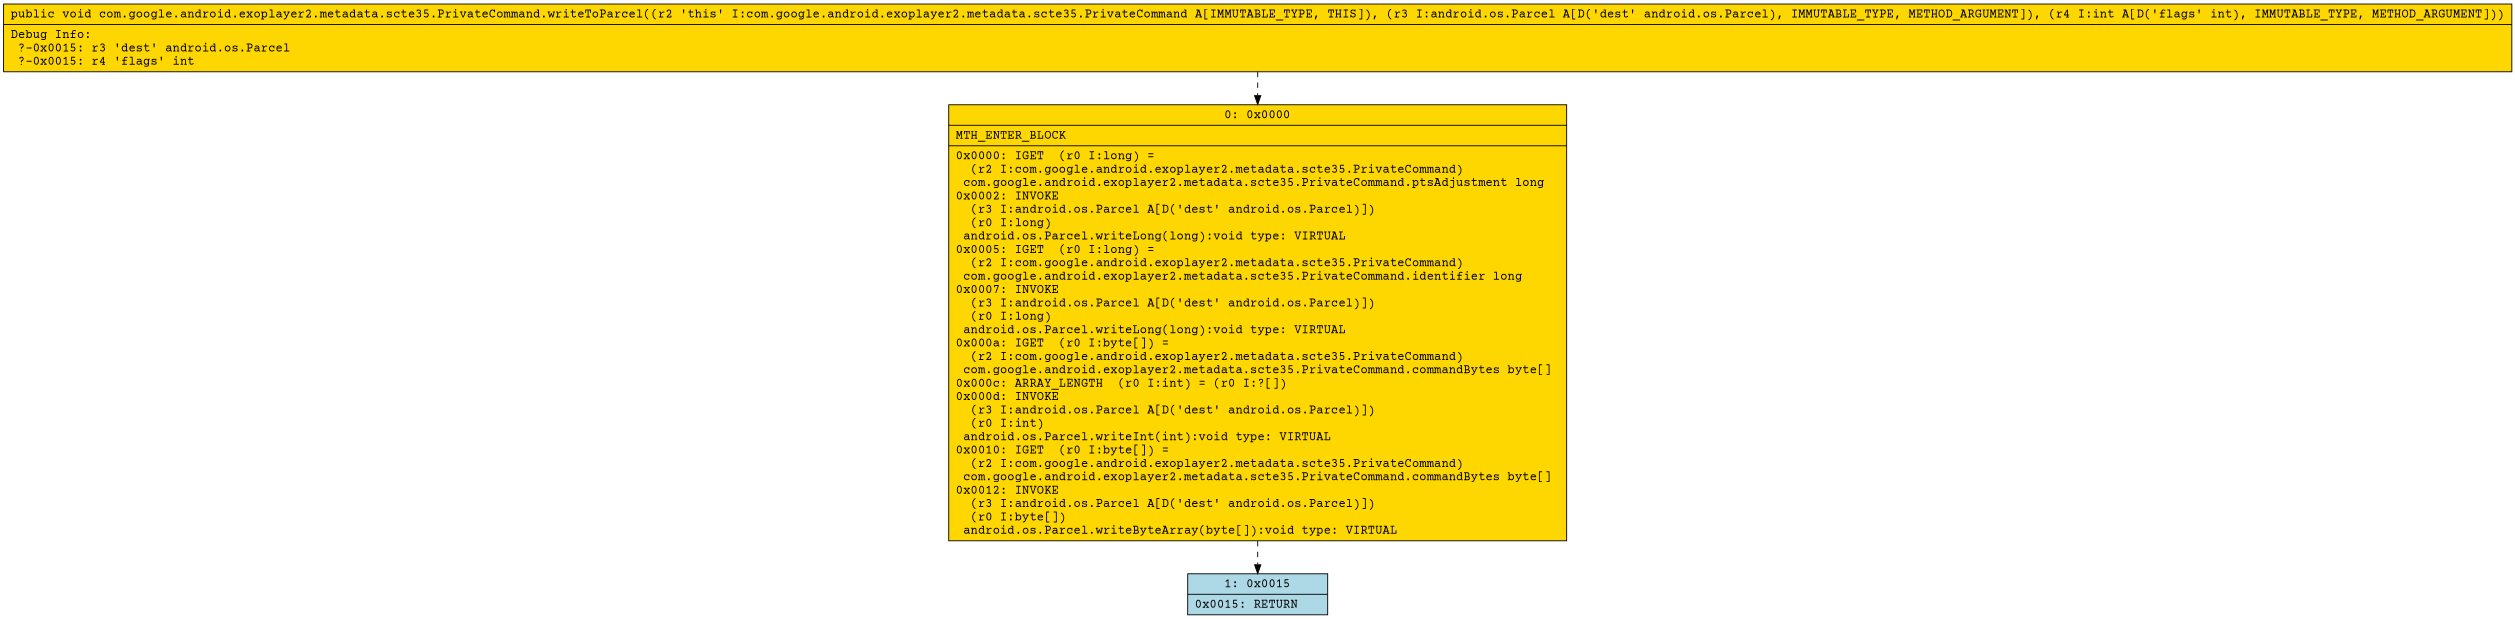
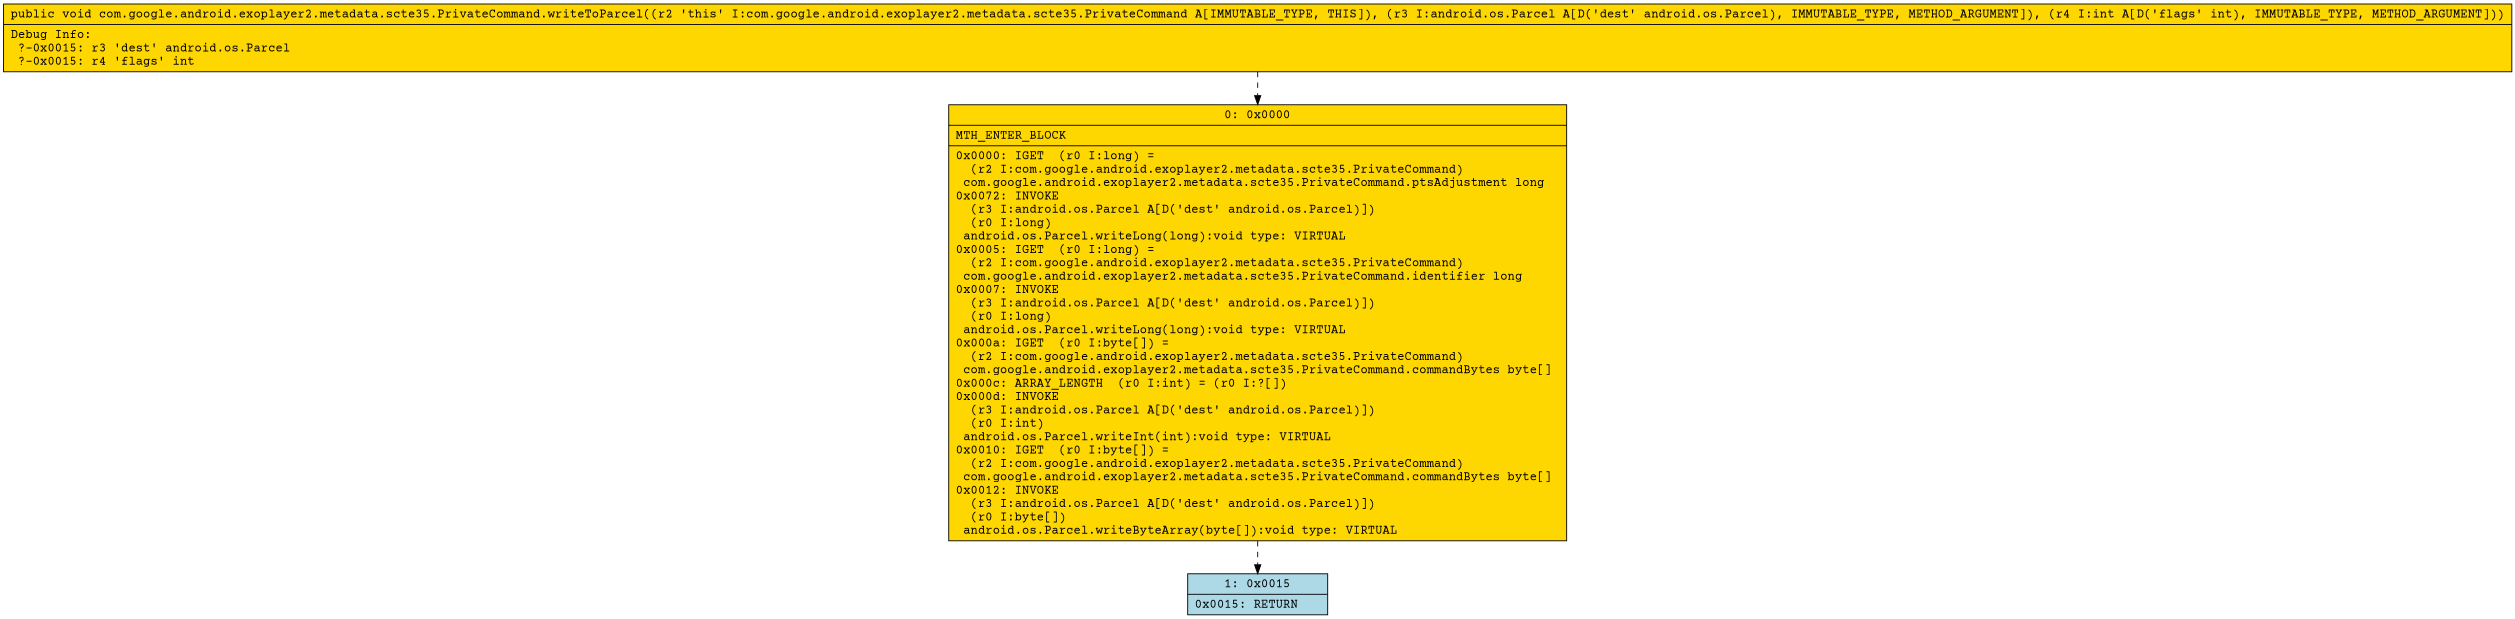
node "0: 0x0000": text "0x0002: INVOKE" -> "0x0072: INVOKE"
